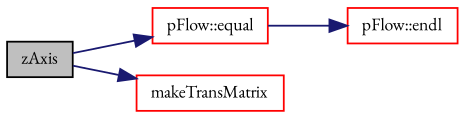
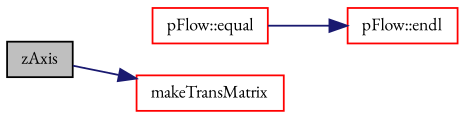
edge "zAxis" -> "pFlow::equal": removed
